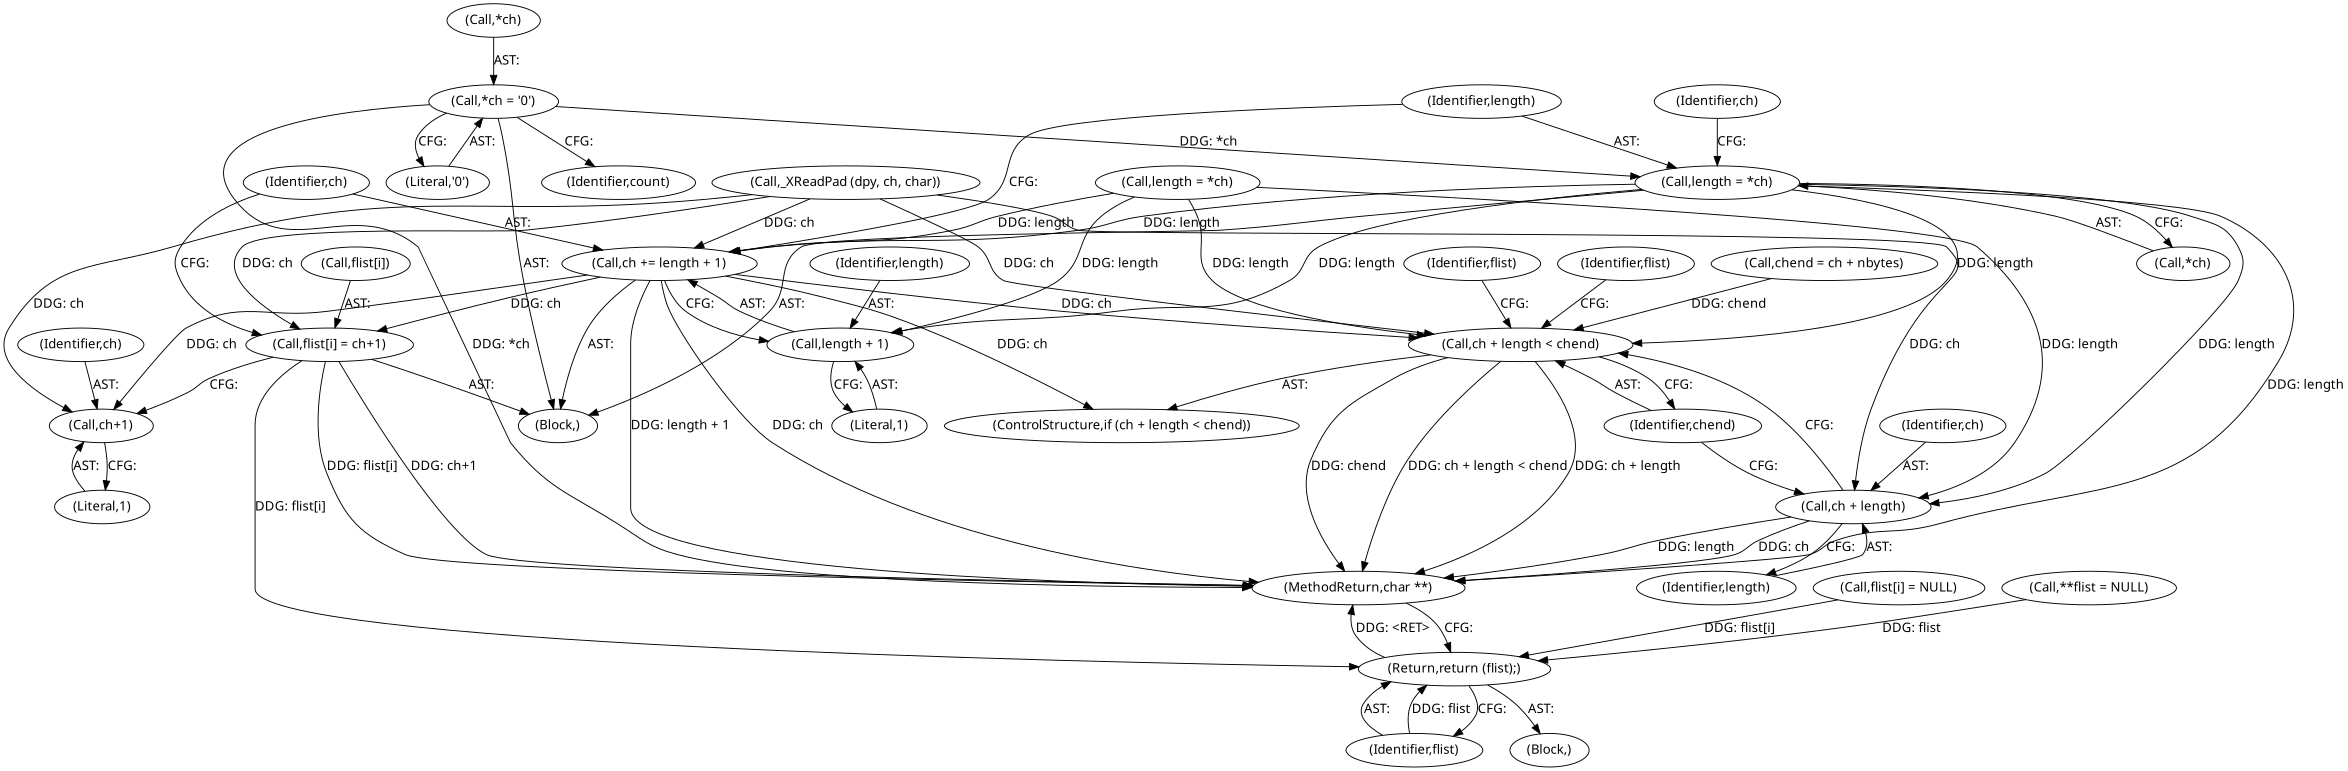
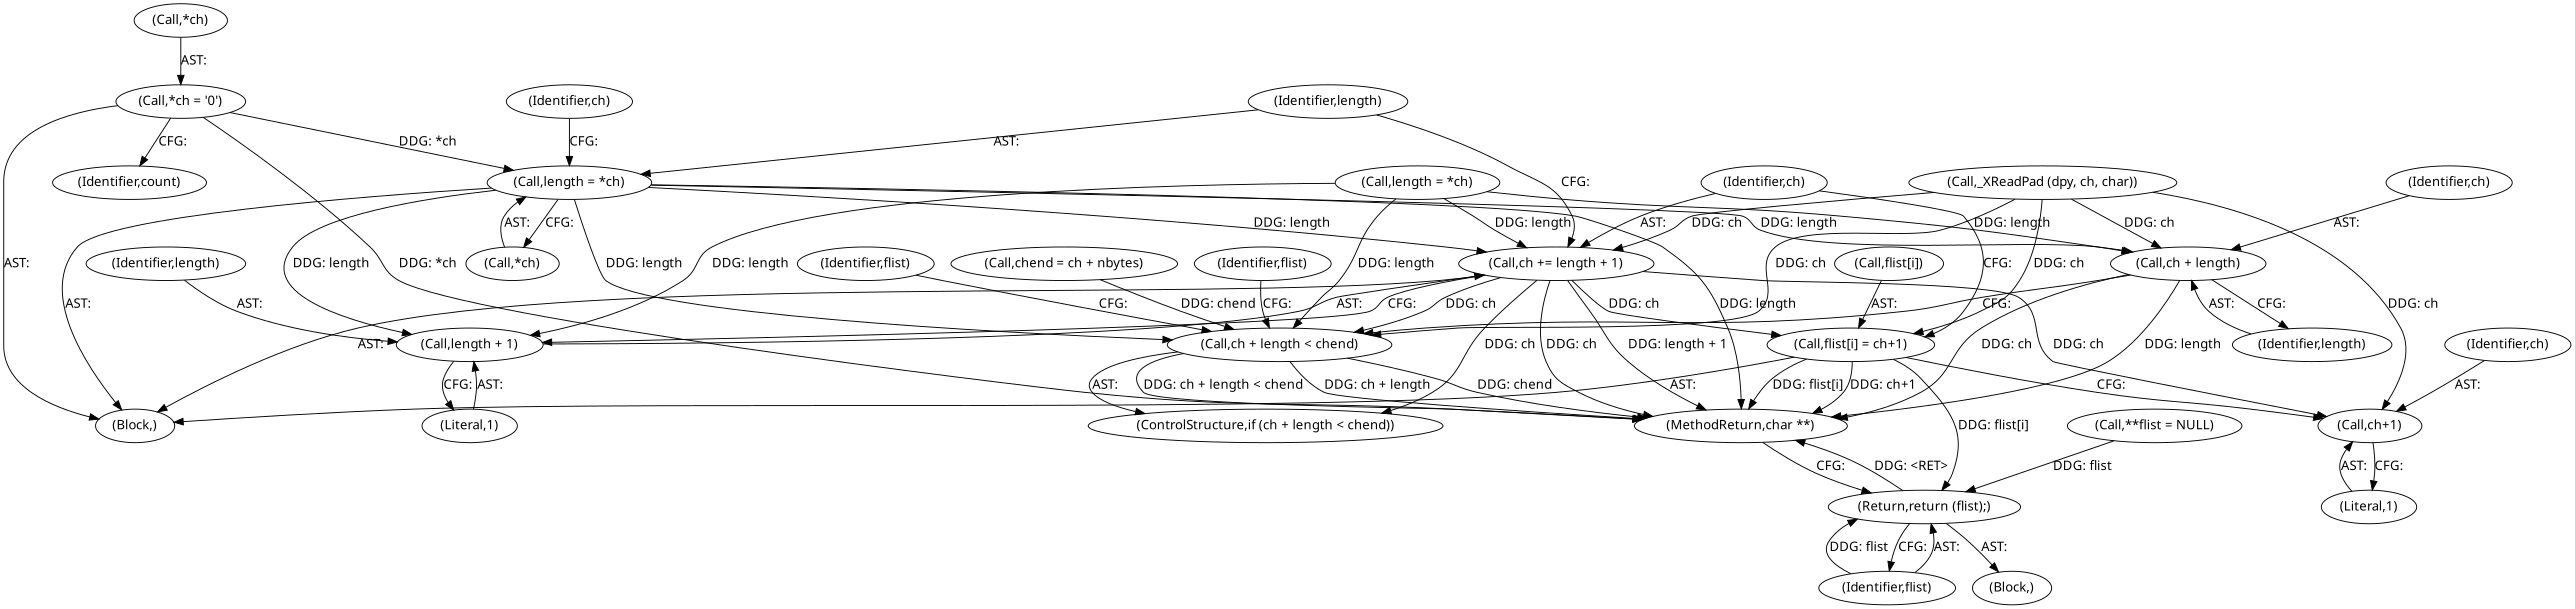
node "(Literal,'0')": removed
node "(Identifier,chend)": removed
node "(Call,flist[i] = NULL)": removed
